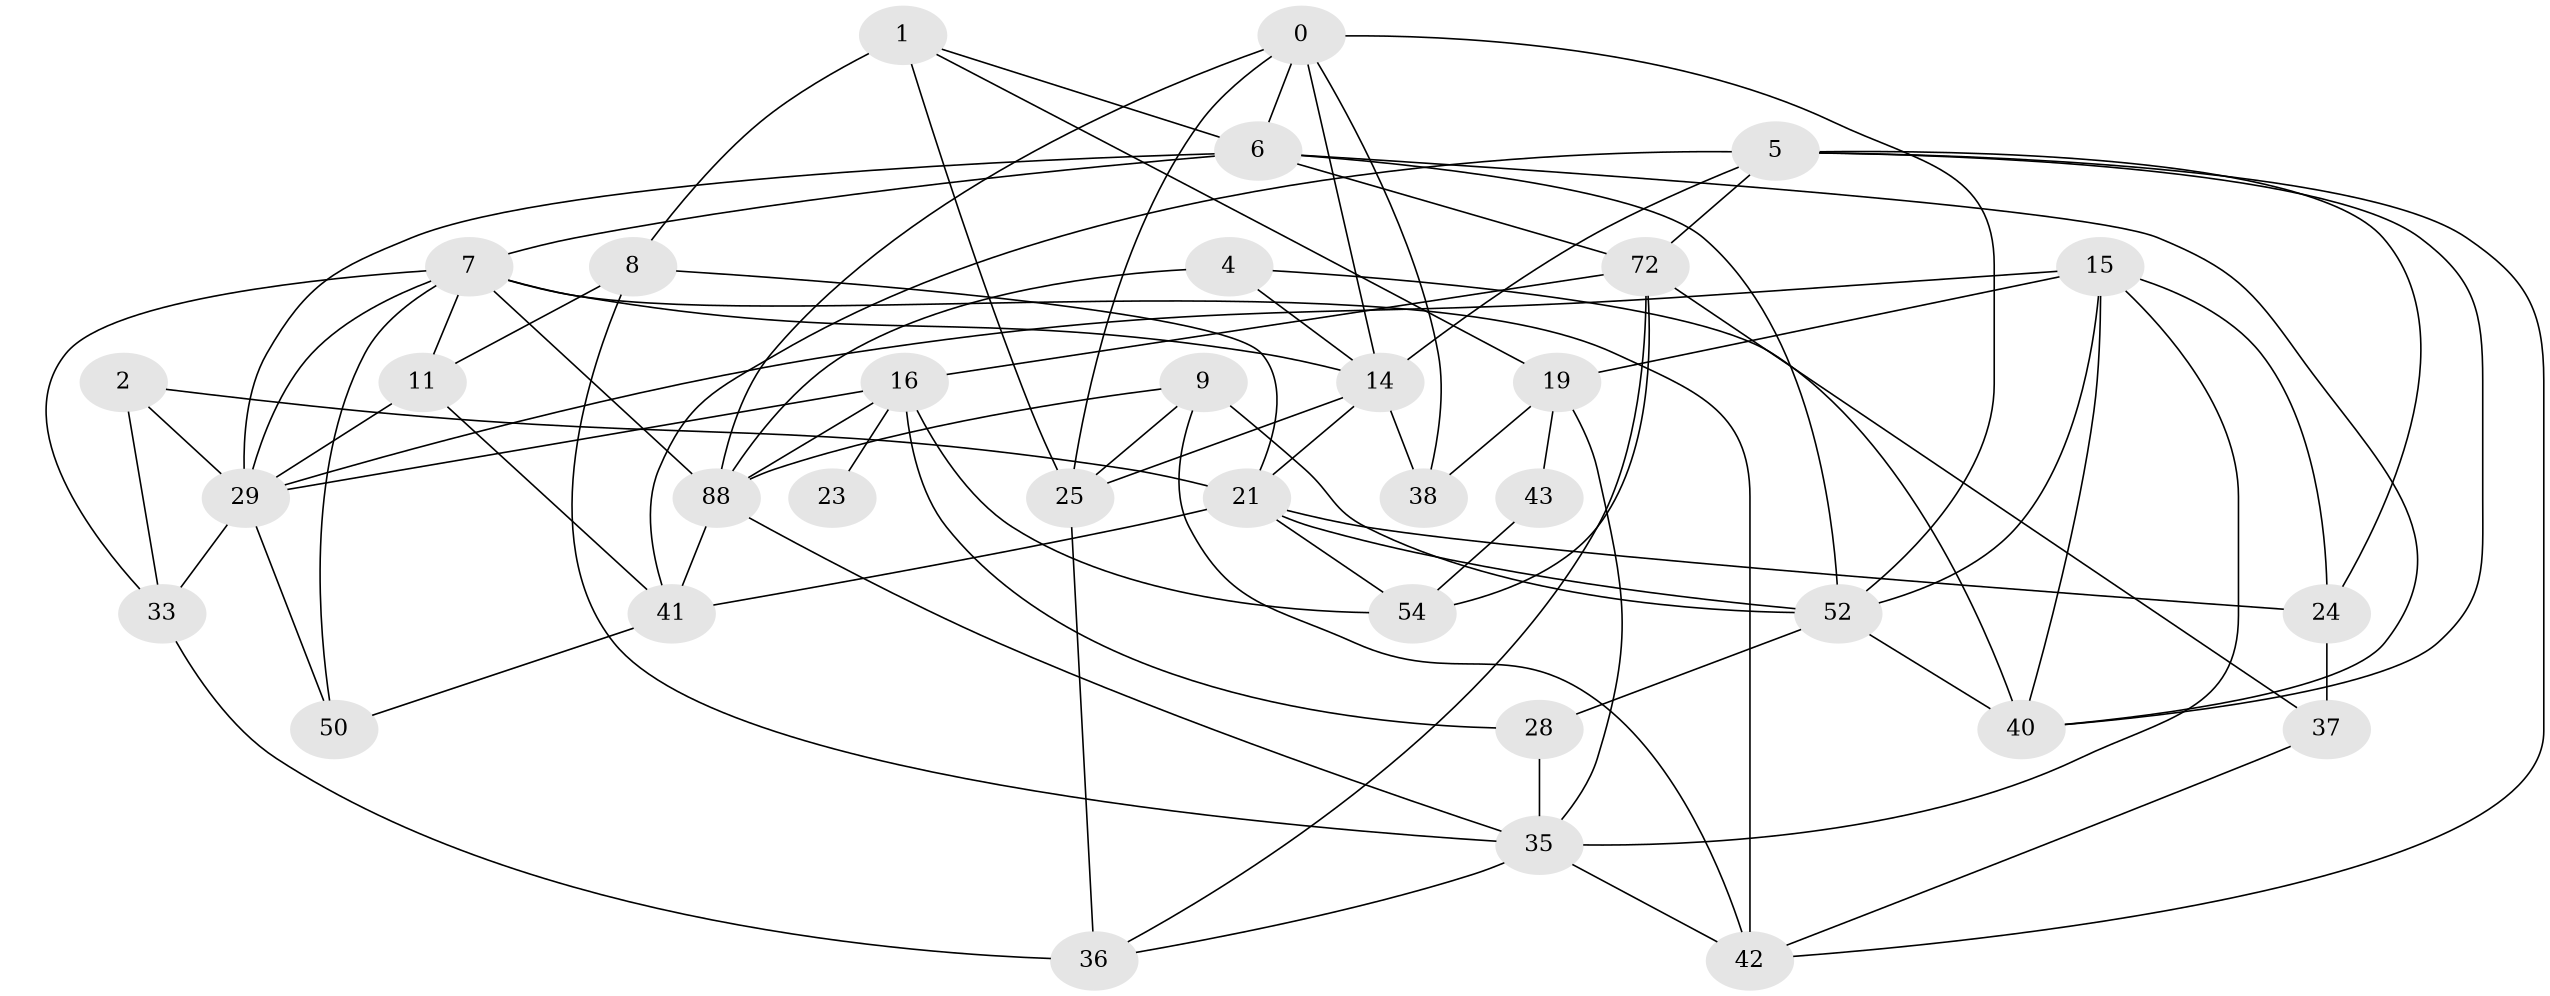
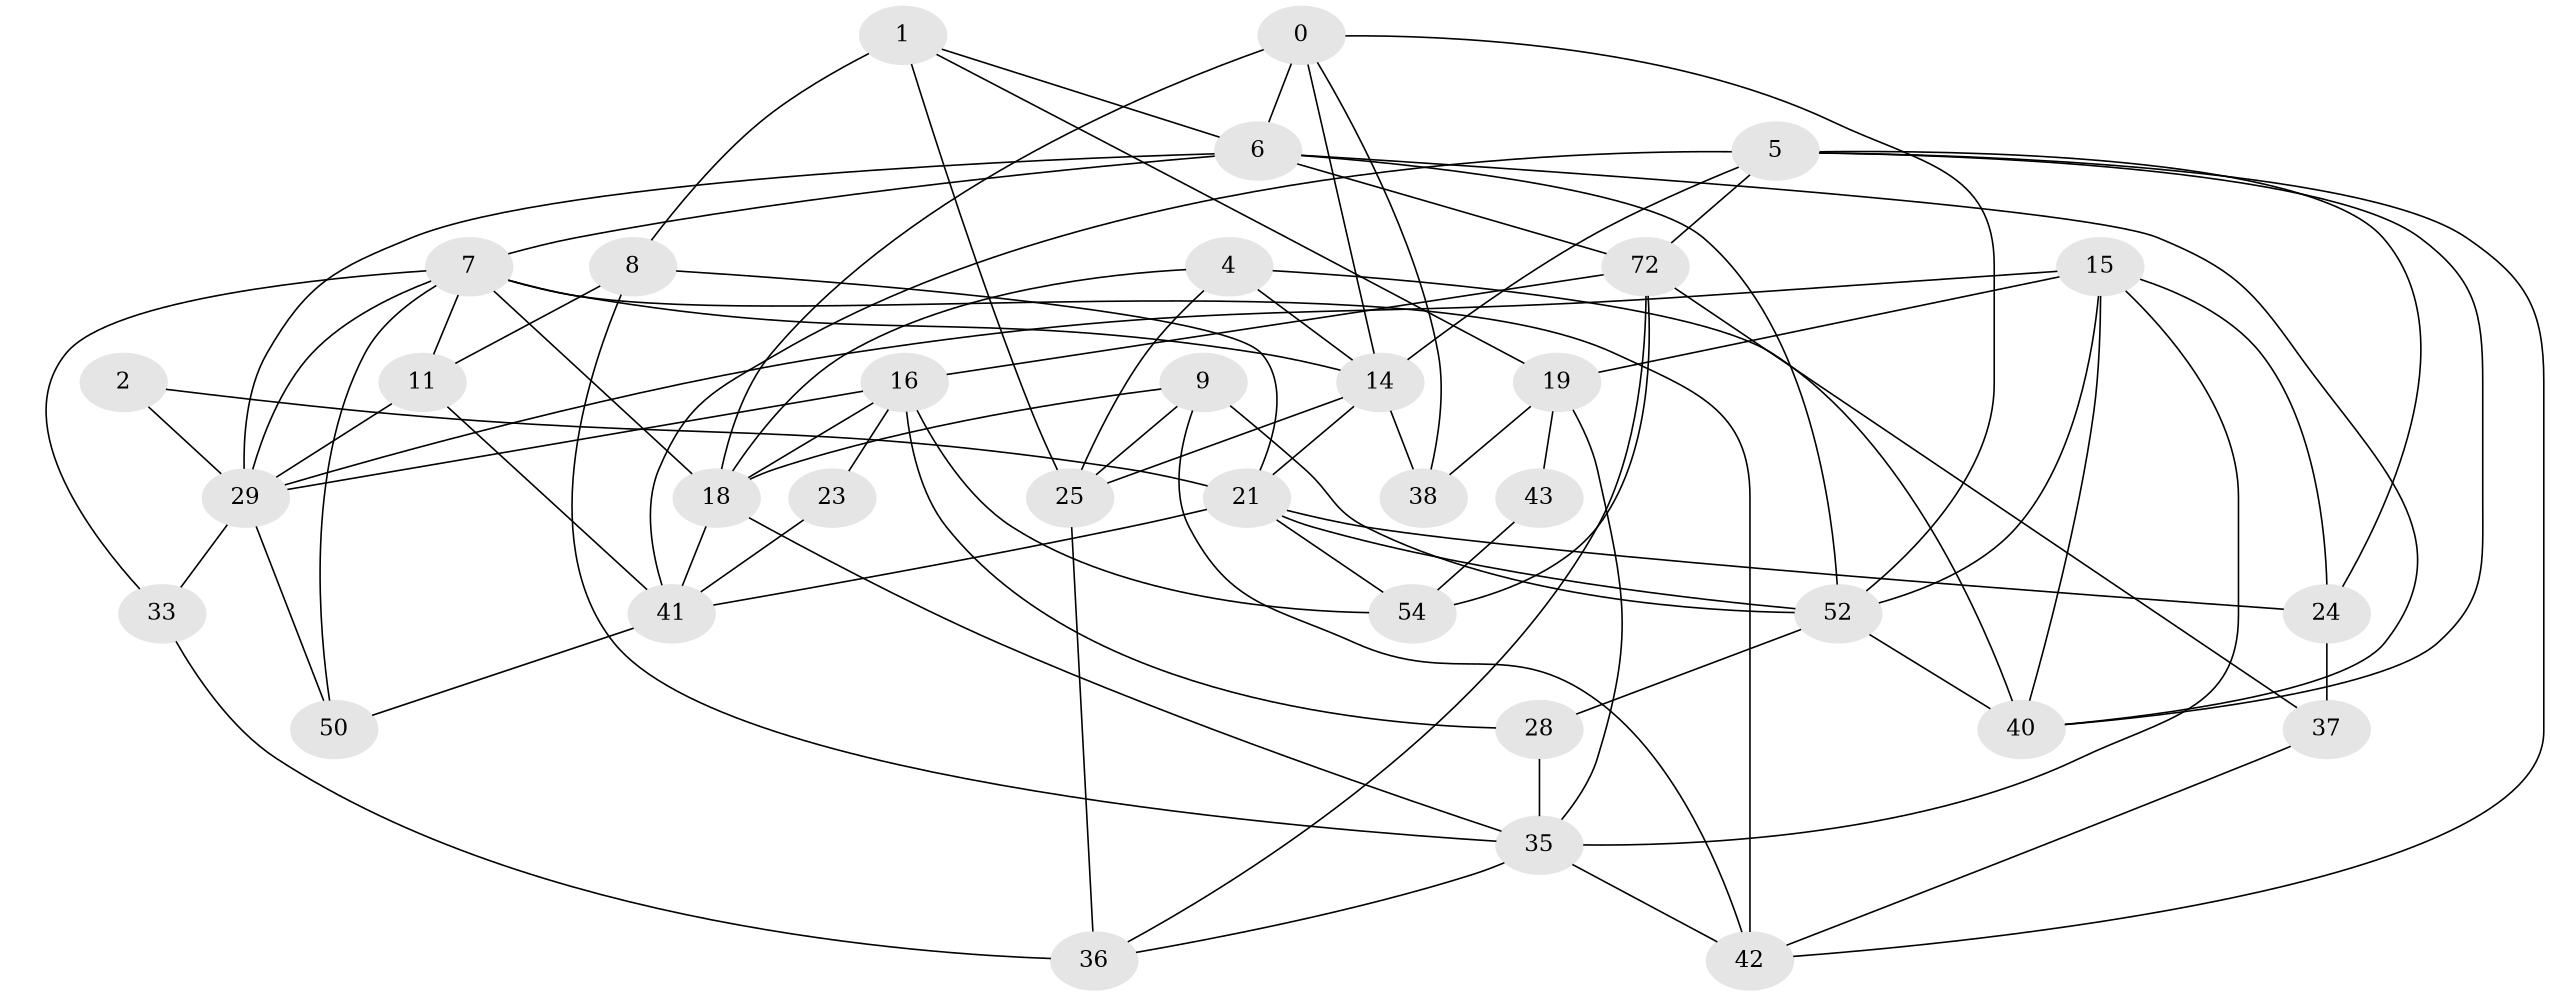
edge "0" -- "25": now "4" -- "25"
edge "2" -- "33": removed
node "88": label "88" -> "18"
edge "23" -- "41": added
